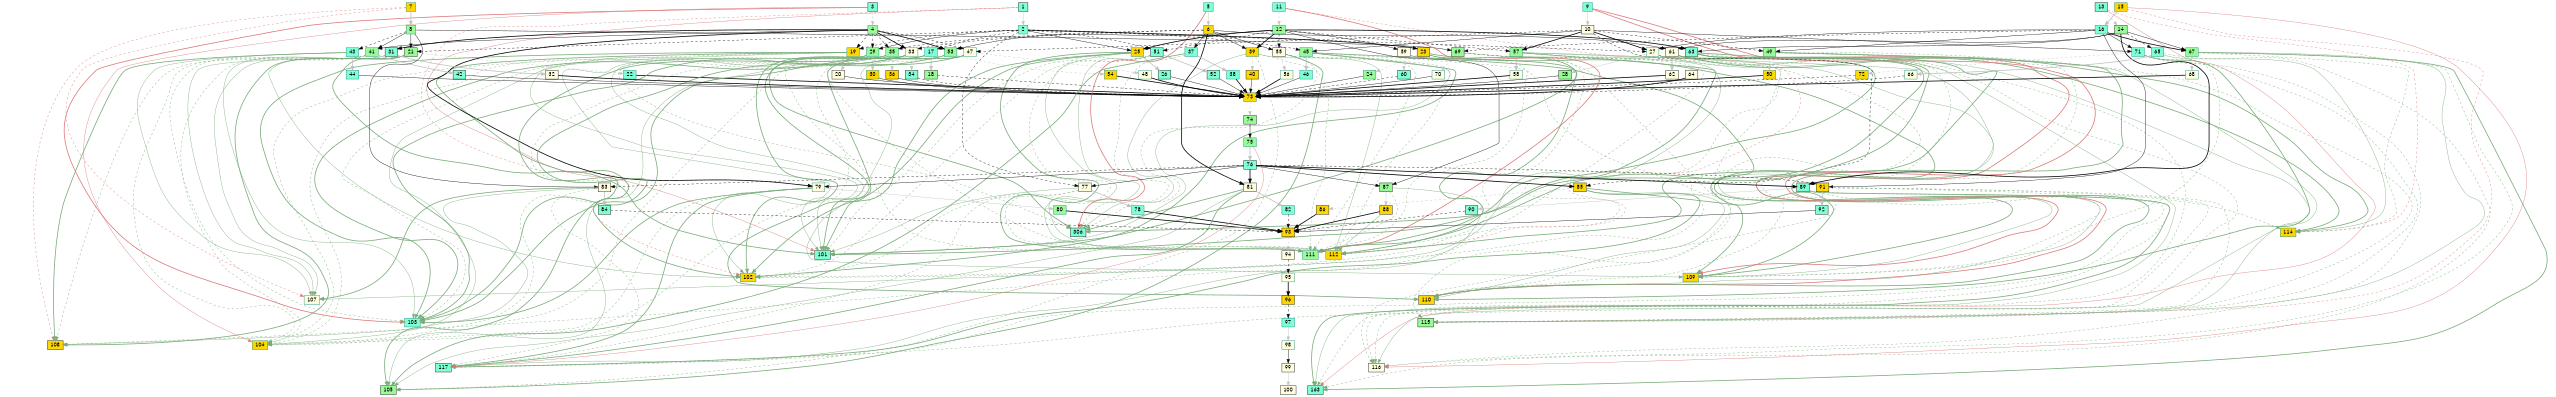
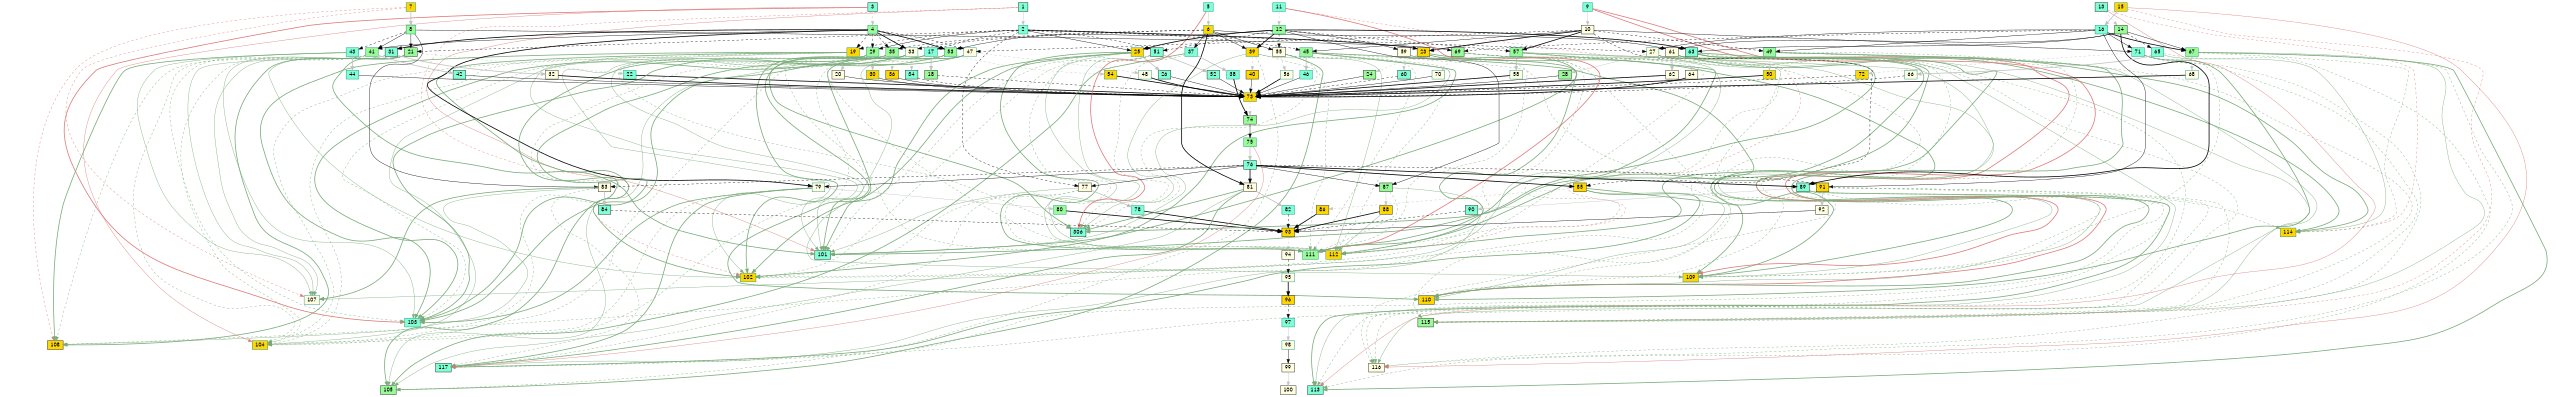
edge "10" -> "27": now "10" -> "23"
node "24": color teal -> black
edge "38" -> "73": now "38" -> "74"
node "92": fillcolor aquamarine -> lightyellow
node "163": label "163" -> "113"
